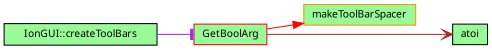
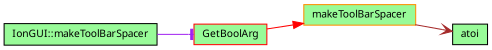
node "IonGUI::createToolBars": label "IonGUI::createToolBars" -> "IonGUI::makeToolBarSpacer"
edge "GetBoolArg" -> "atoi": now "makeToolBarSpacer" -> "atoi"
